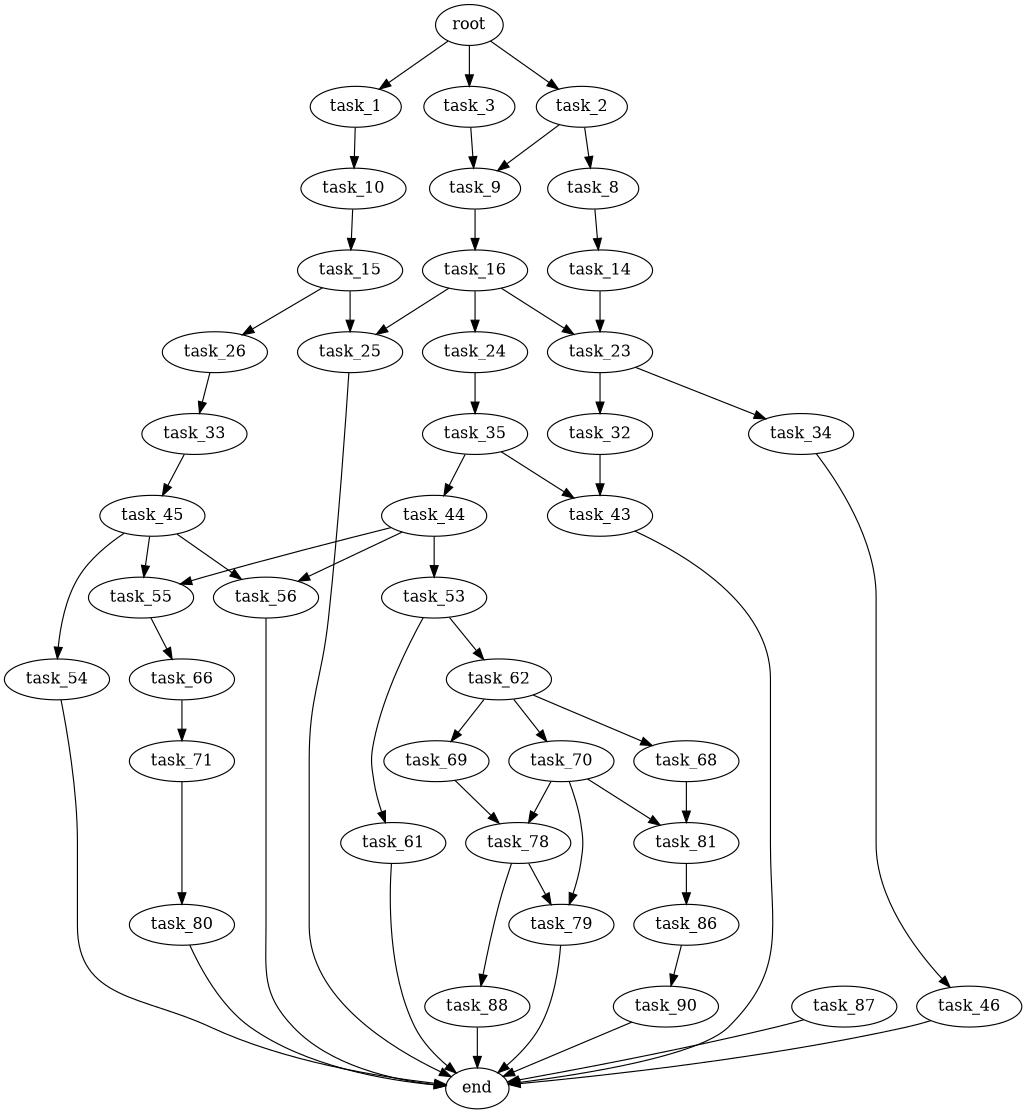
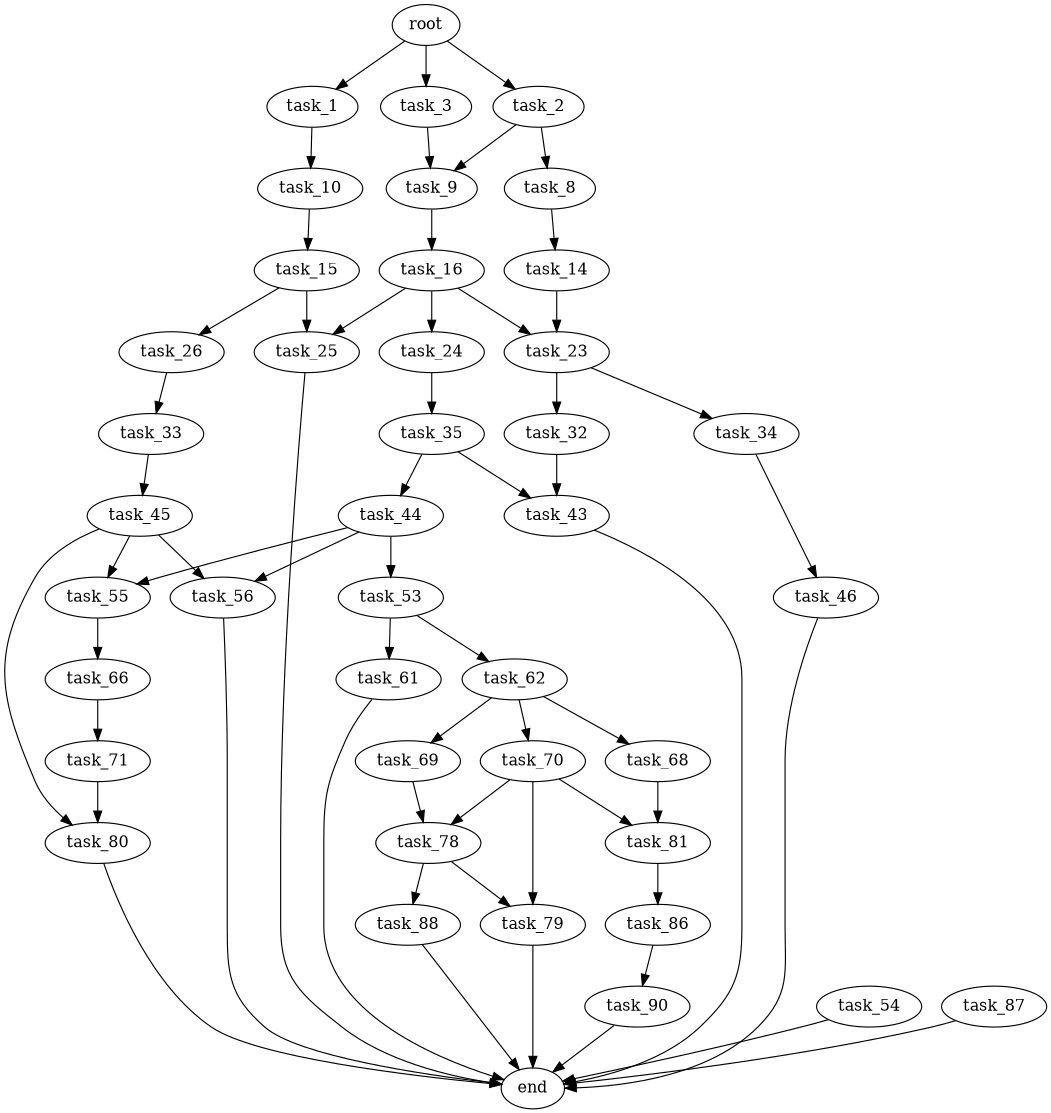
edge "task_45" -> "task_54": now "task_45" -> "task_80"
